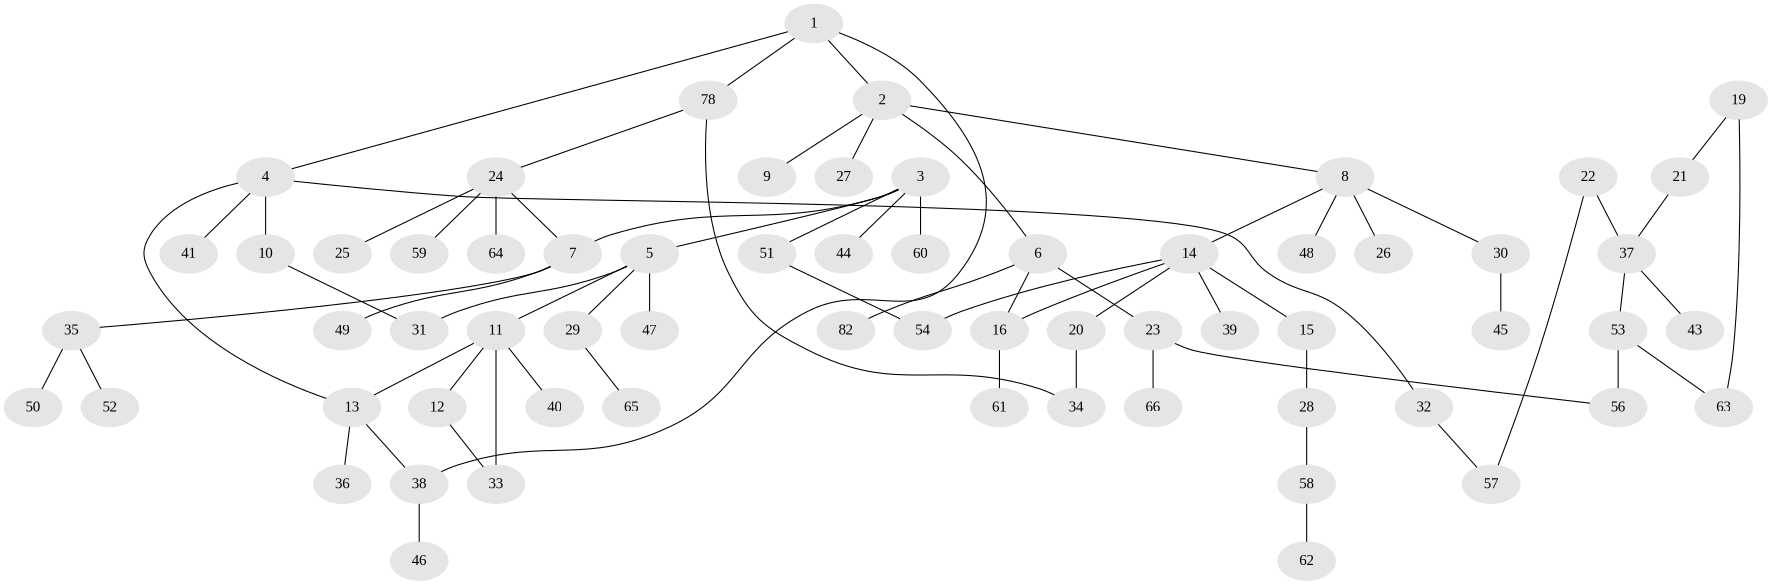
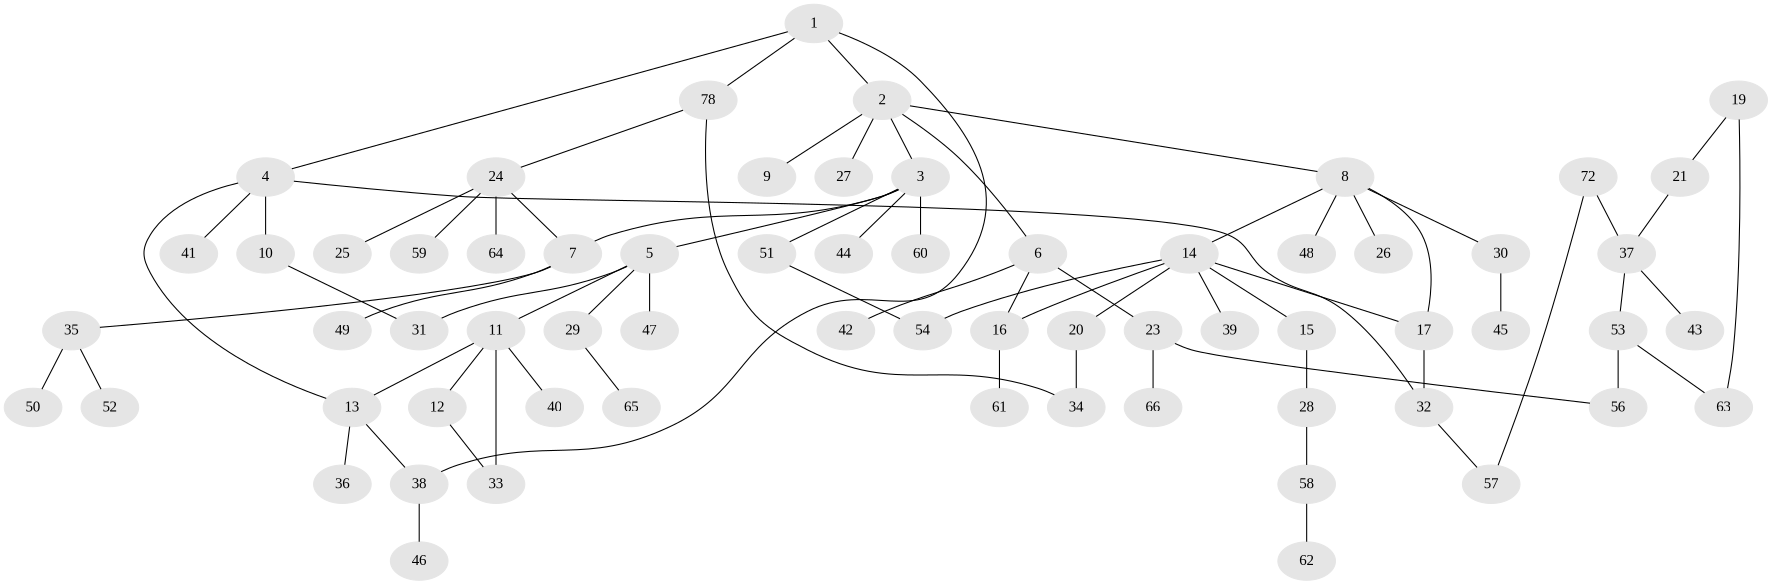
edge "2" -- "3": added
node "22": label "22" -> "72"
node "82": label "82" -> "42"
node "17": added
